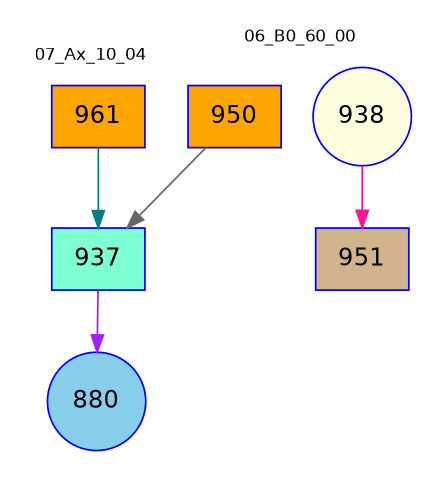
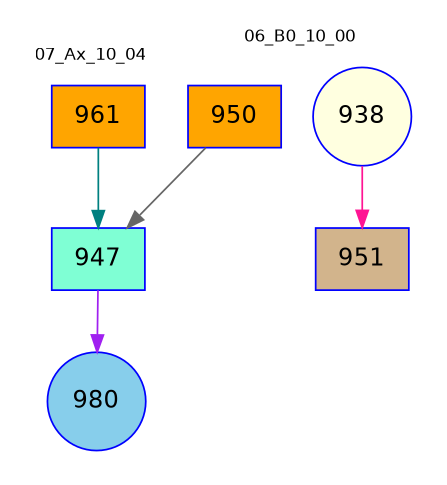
cluster "06_B0_60_00": label "06_B0_60_00" -> "06_B0_10_00"
node "937": label "937" -> "947"
node "880": label "880" -> "980"
